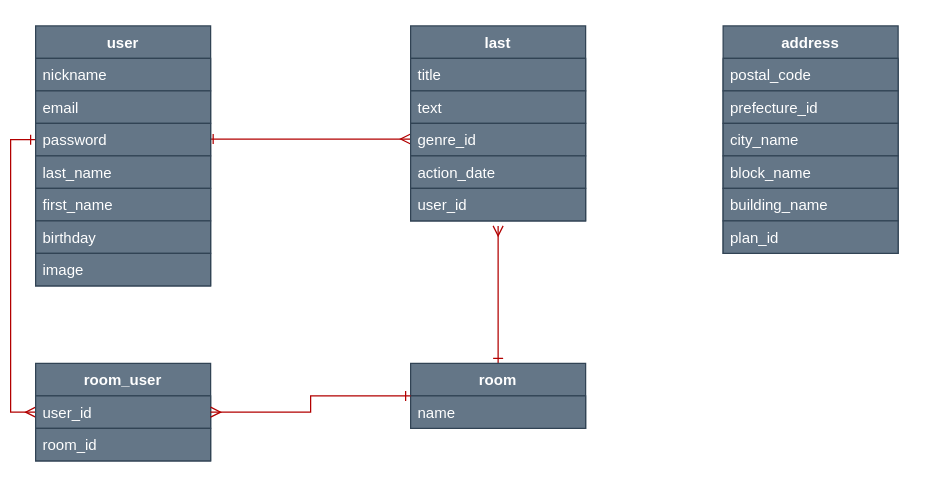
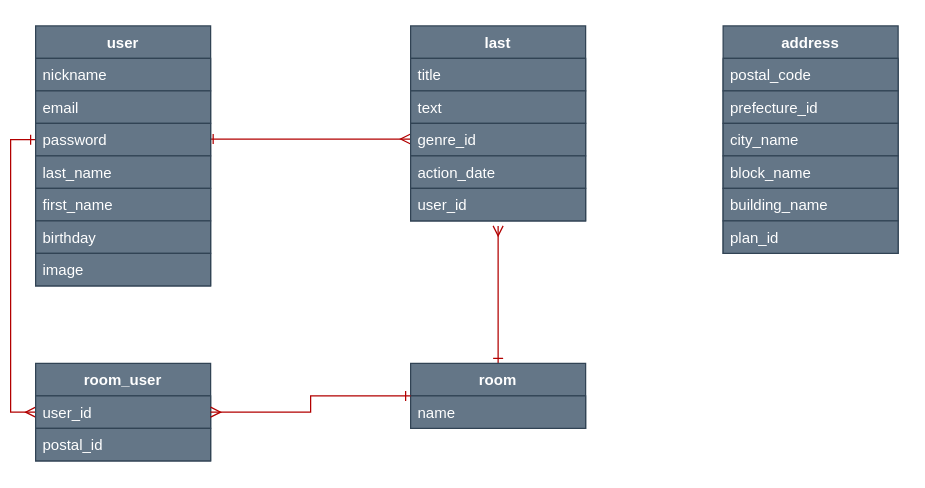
node "room_id": label "room_id" -> "postal_id"
